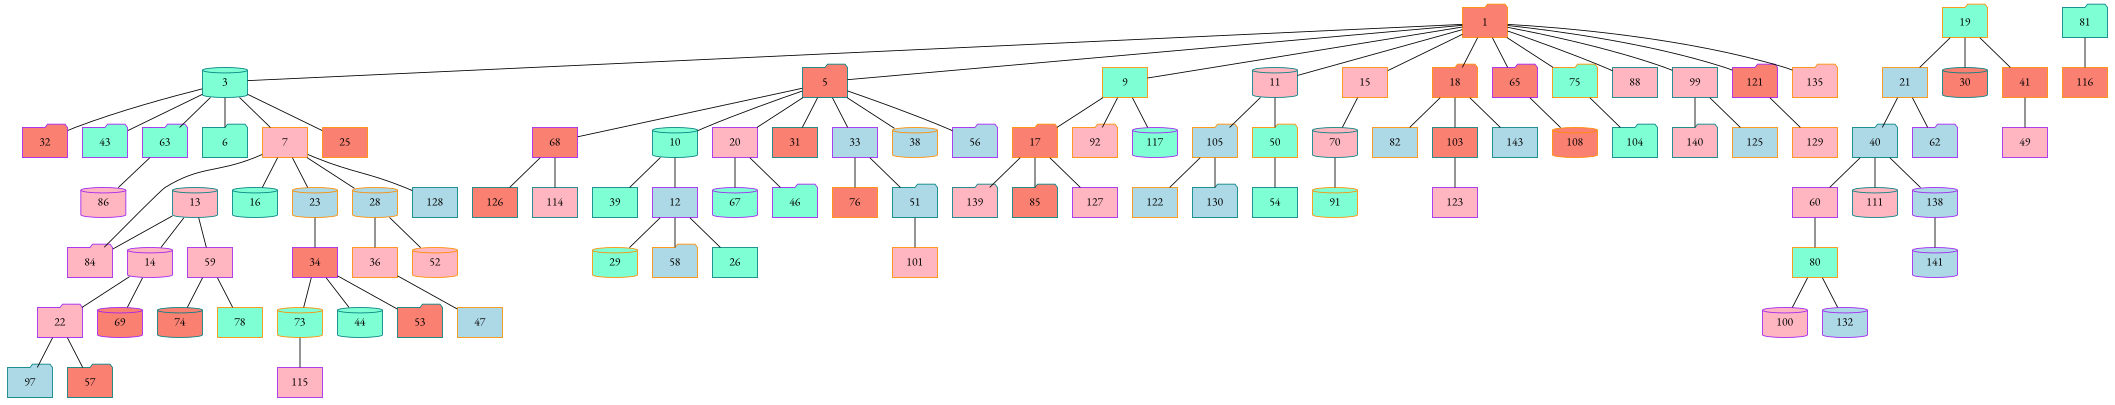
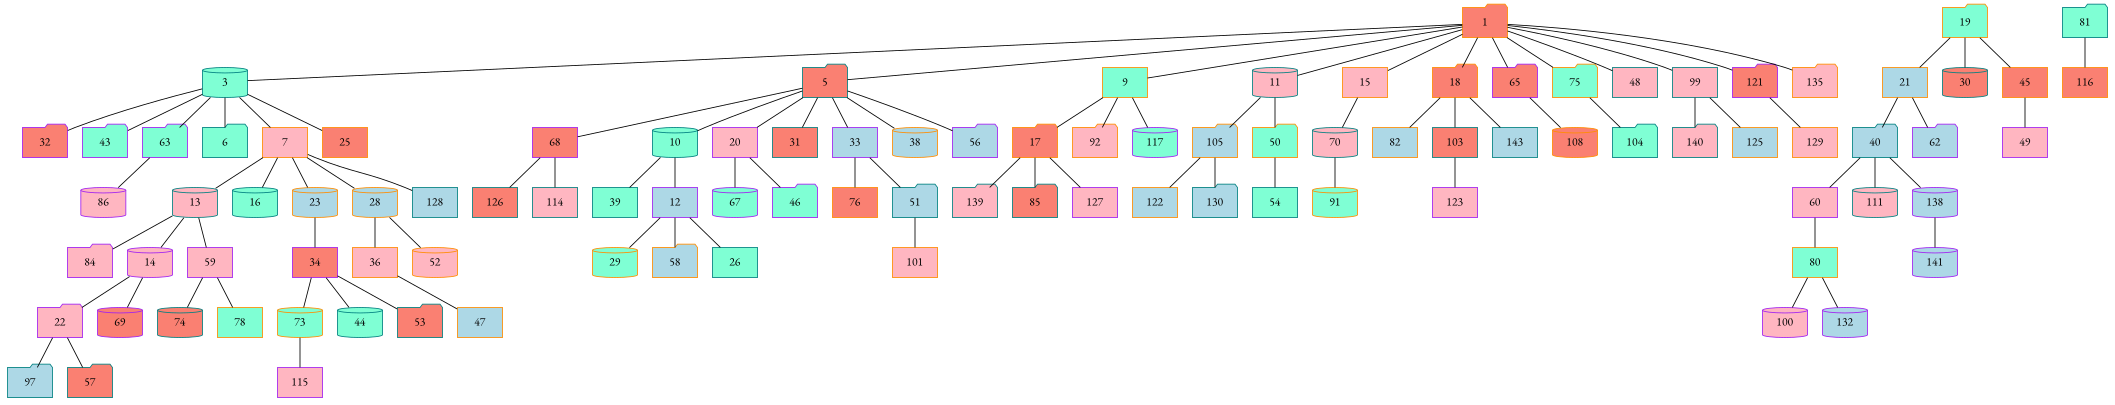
node "88": label "88" -> "48"
node "41": label "41" -> "45"
edge "7" -- "84": now "7" -- "13"
